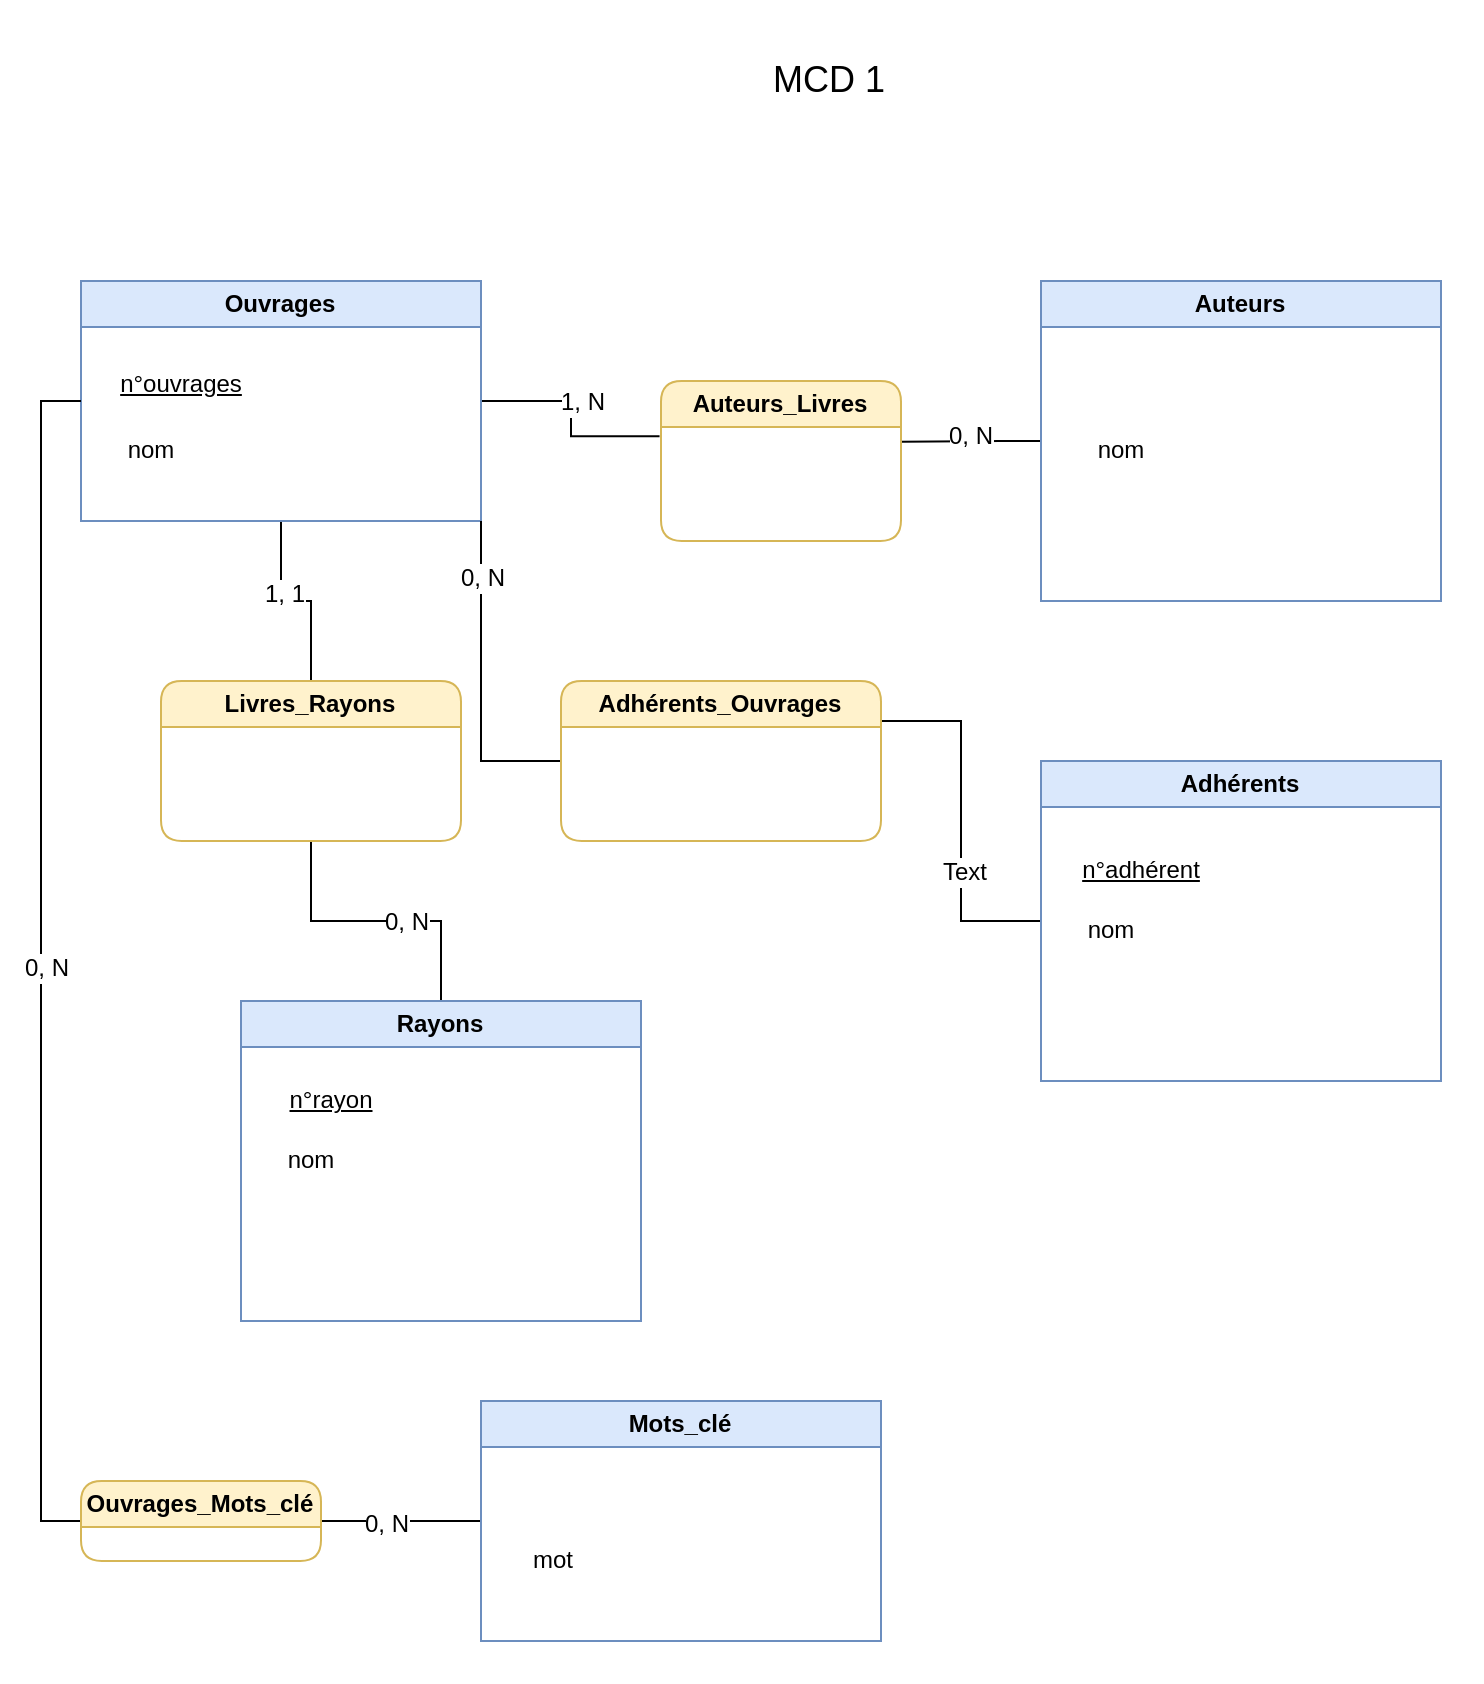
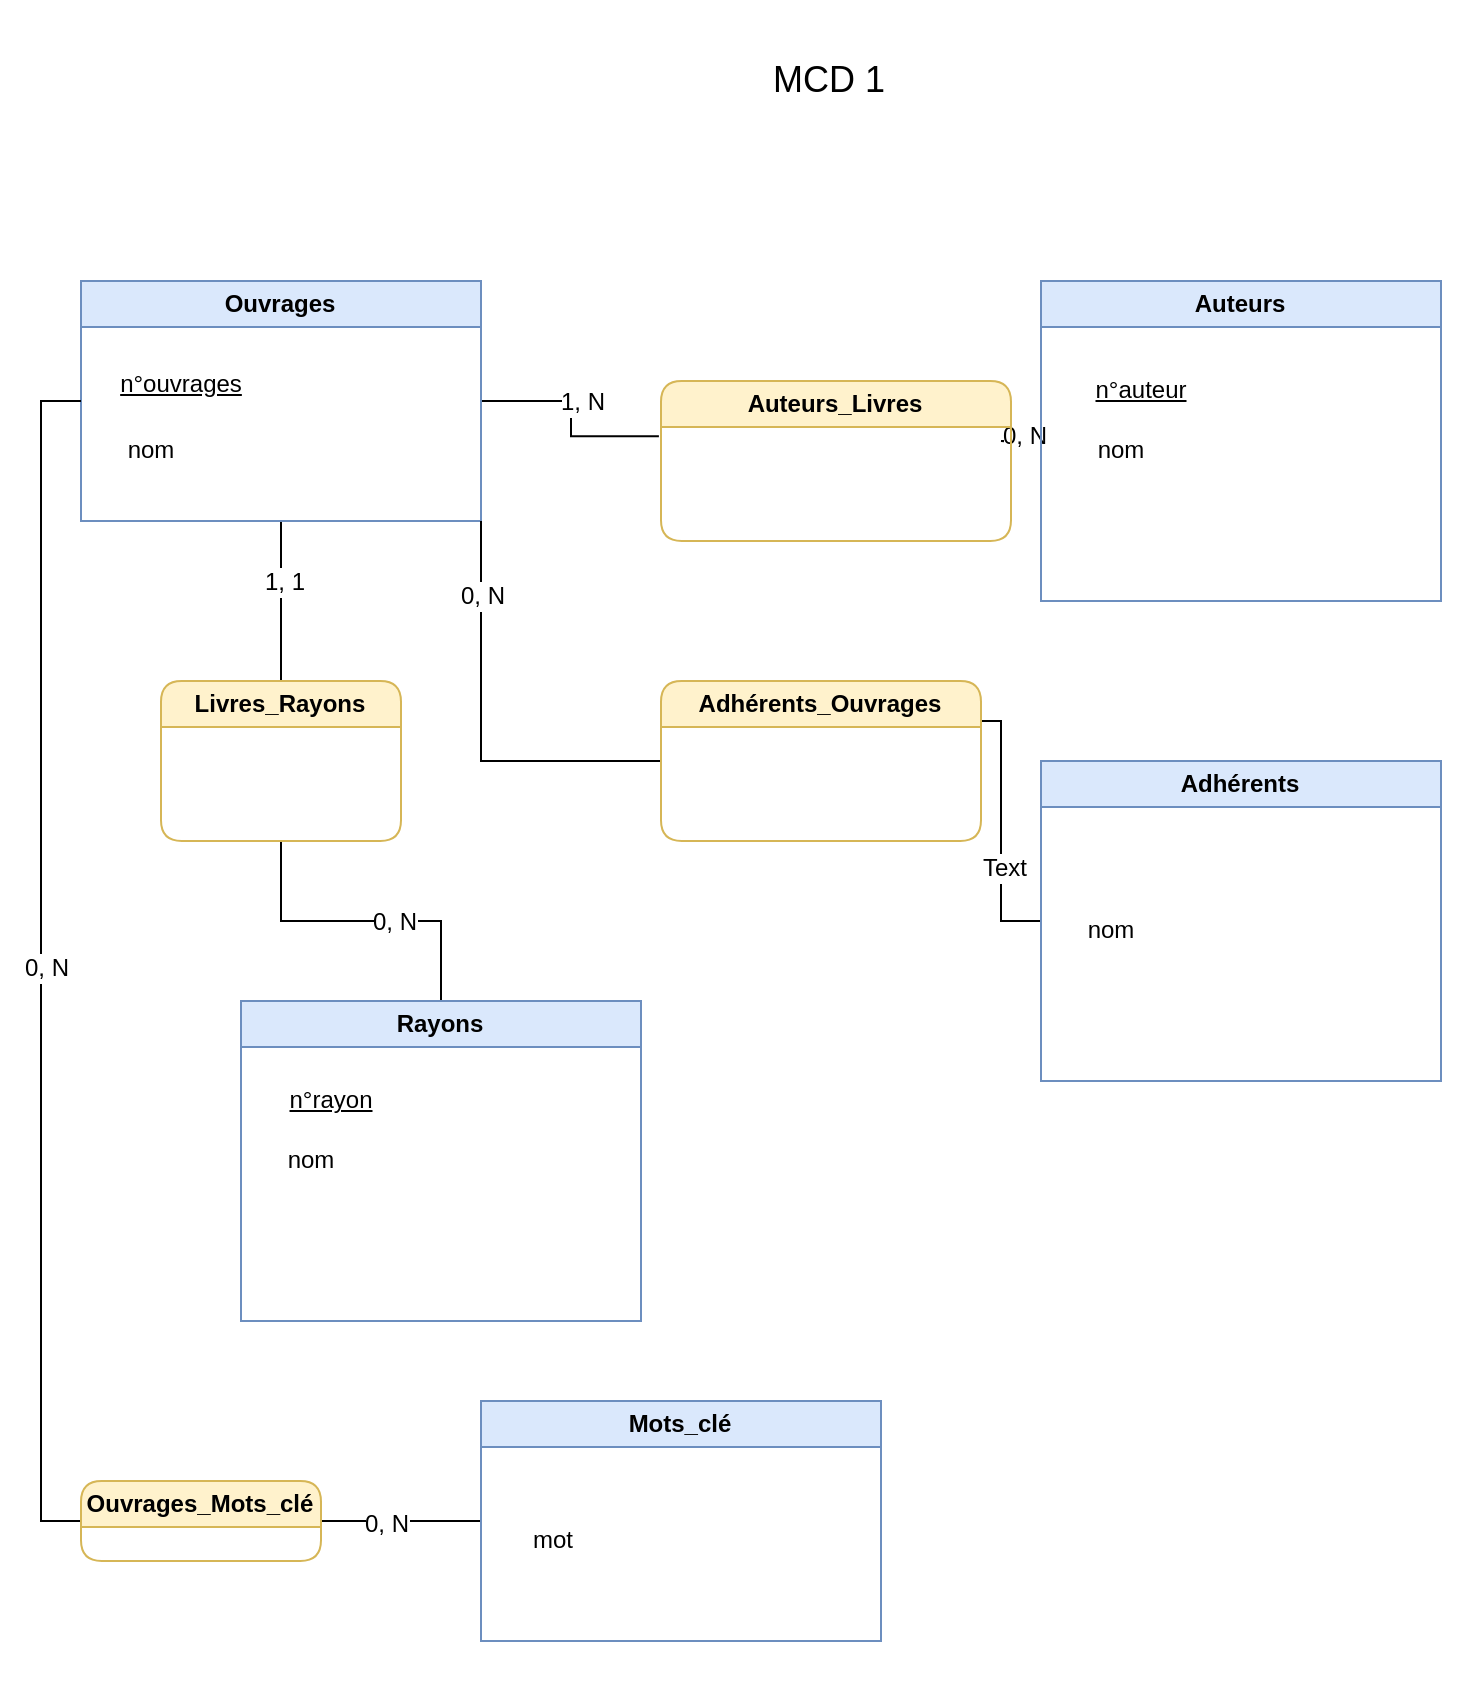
node "n°auteur": added
node "Auteurs_Livres": size 240x160 -> 350x160
node "Livres_Rayons": size 300x160 -> 240x160
node "Adhérents_Ouvrages": moved (721, 761) -> (821, 761)
node "n°adhérent": removed
node "mot": moved (553, 1561) -> (553, 1541)
